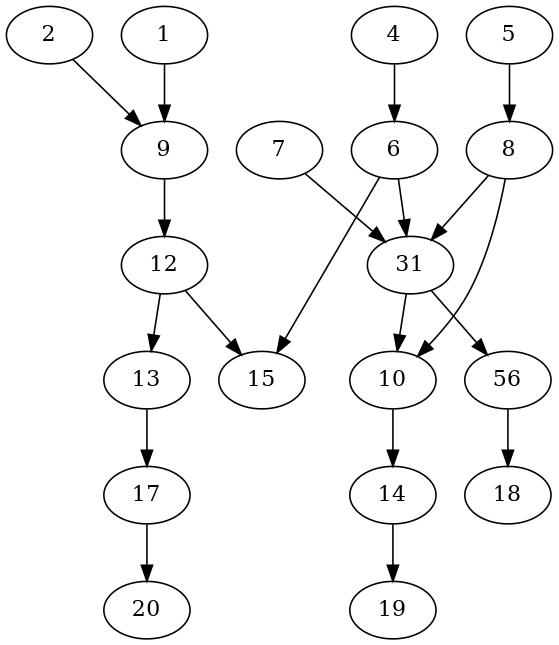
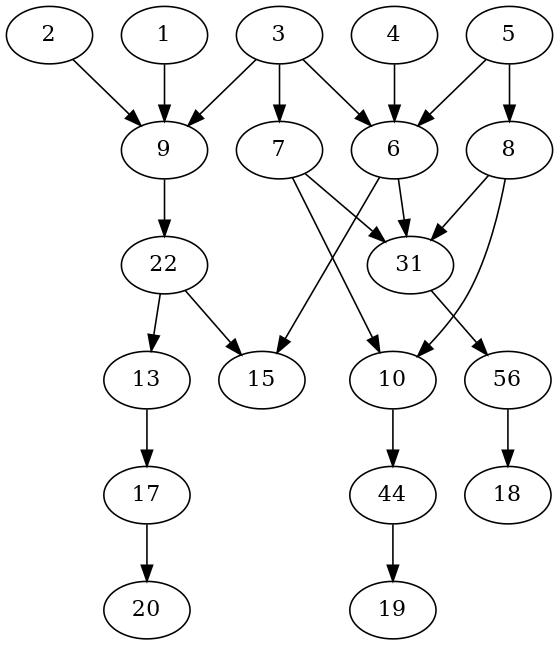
node "3": added
edge "5" -> "6": added
node "12": label "12" -> "22"
edge "31" -> "10": now "7" -> "10"
node "14": label "14" -> "44"
